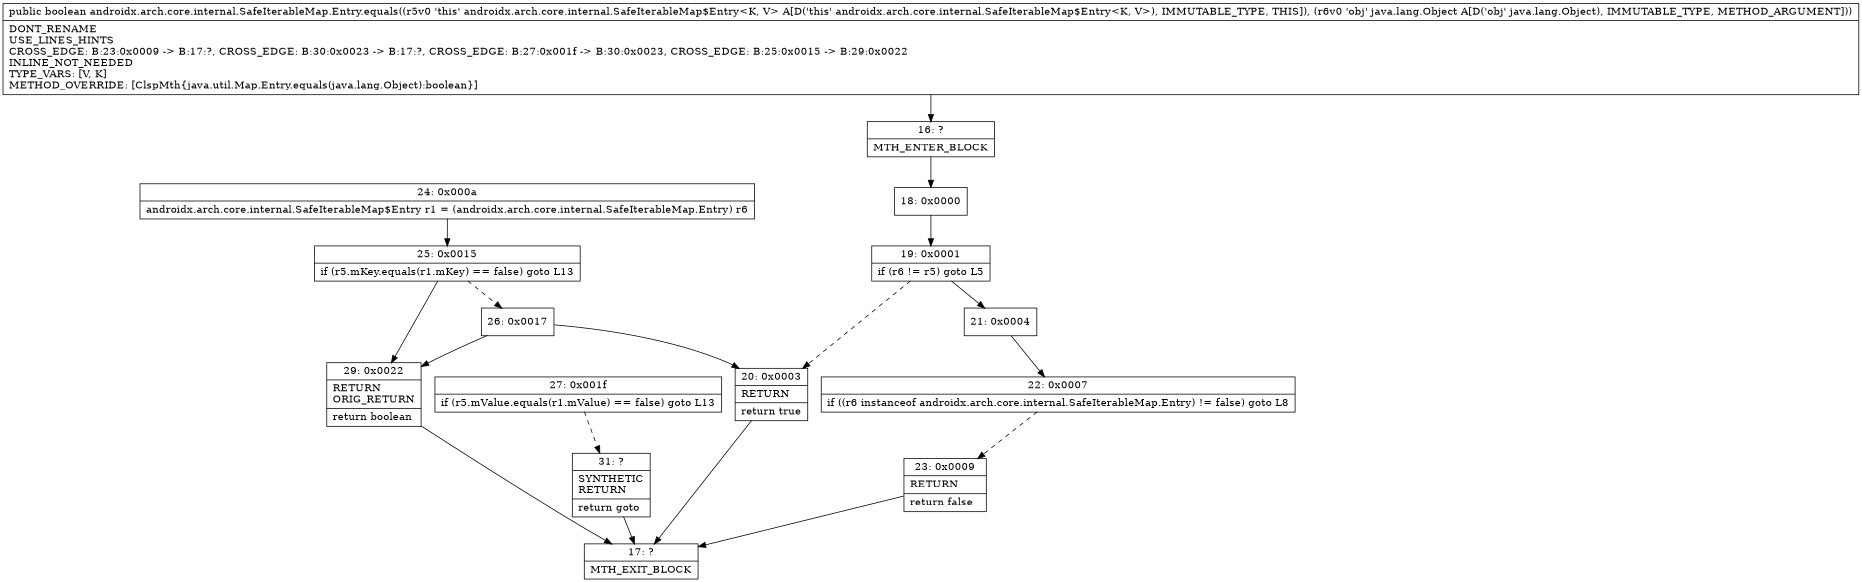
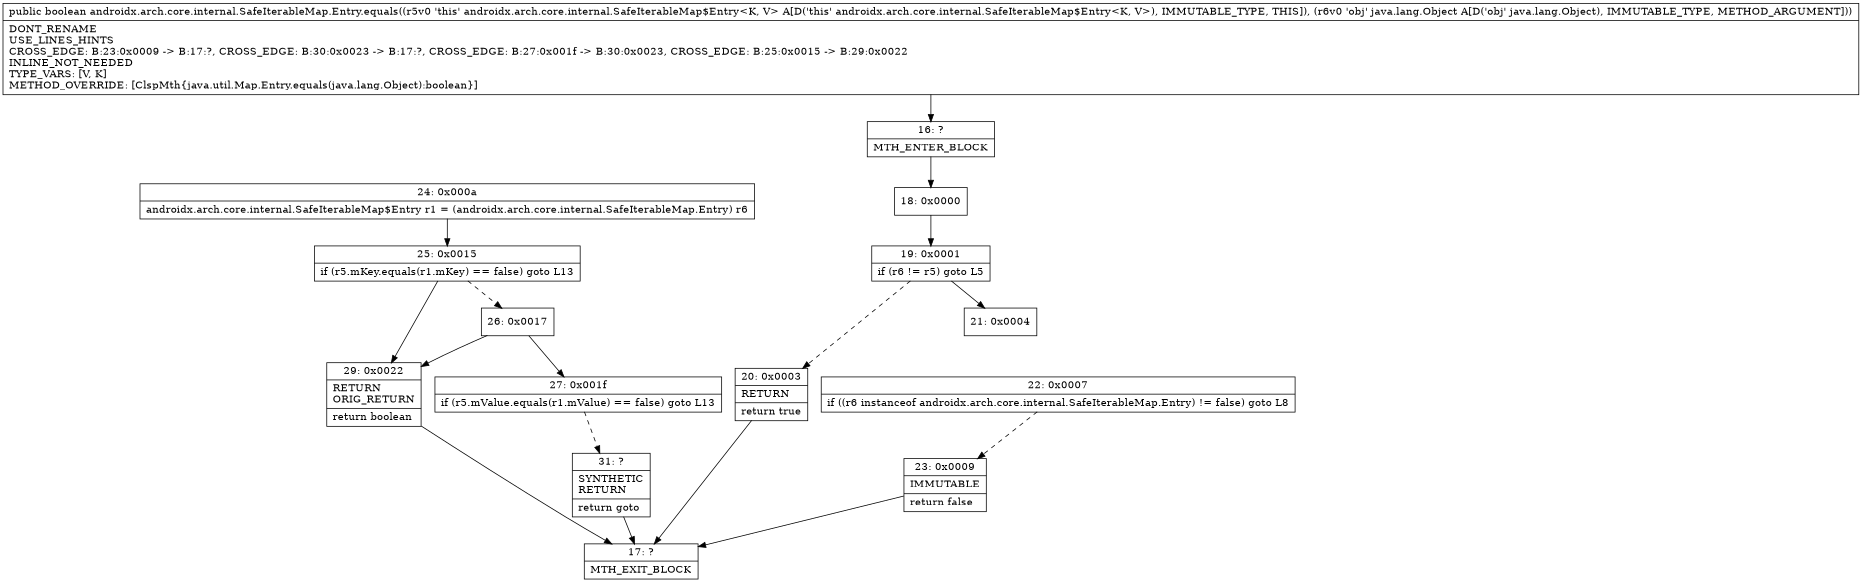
edge "26: 0x0017" -> "20: 0x0003": now "26: 0x0017" -> "27: 0x001f"
edge "21: 0x0004" -> "22: 0x0007": removed
node "23: 0x0009": text "RETURN" -> "IMMUTABLE"
